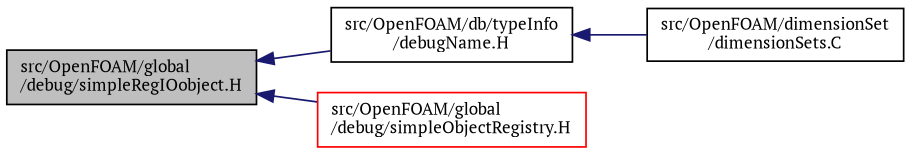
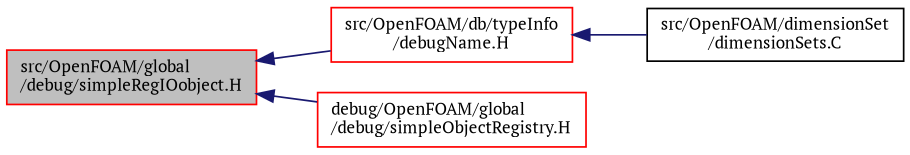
node "src/OpenFOAM/db/typeInfo /debugName.H": color black -> red
node "src/OpenFOAM/global /debug/simpleRegIOobject.H": color black -> red
node "src/OpenFOAM/global /debug/simpleObjectRegistry.H": label "src/OpenFOAM/global /debug/simpleObjectRegistry.H" -> "debug/OpenFOAM/global /debug/simpleObjectRegistry.H"
